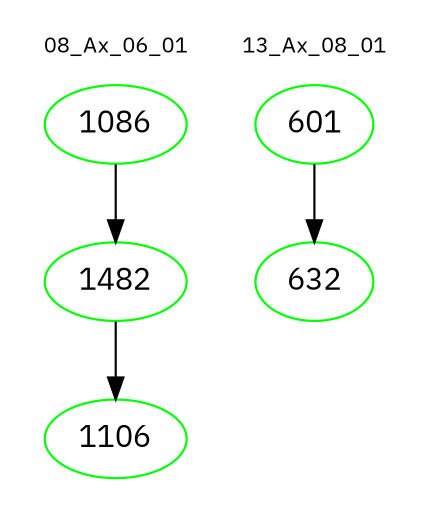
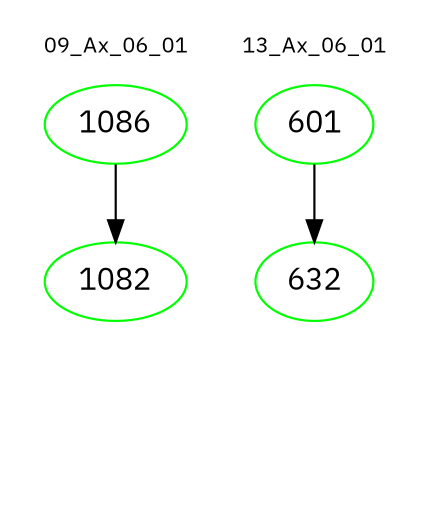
cluster "08_Ax_06_01": label "08_Ax_06_01" -> "09_Ax_06_01"
cluster "13_Ax_08_01": label "13_Ax_08_01" -> "13_Ax_06_01"
node "1482": label "1482" -> "1082"
node "1106": removed
